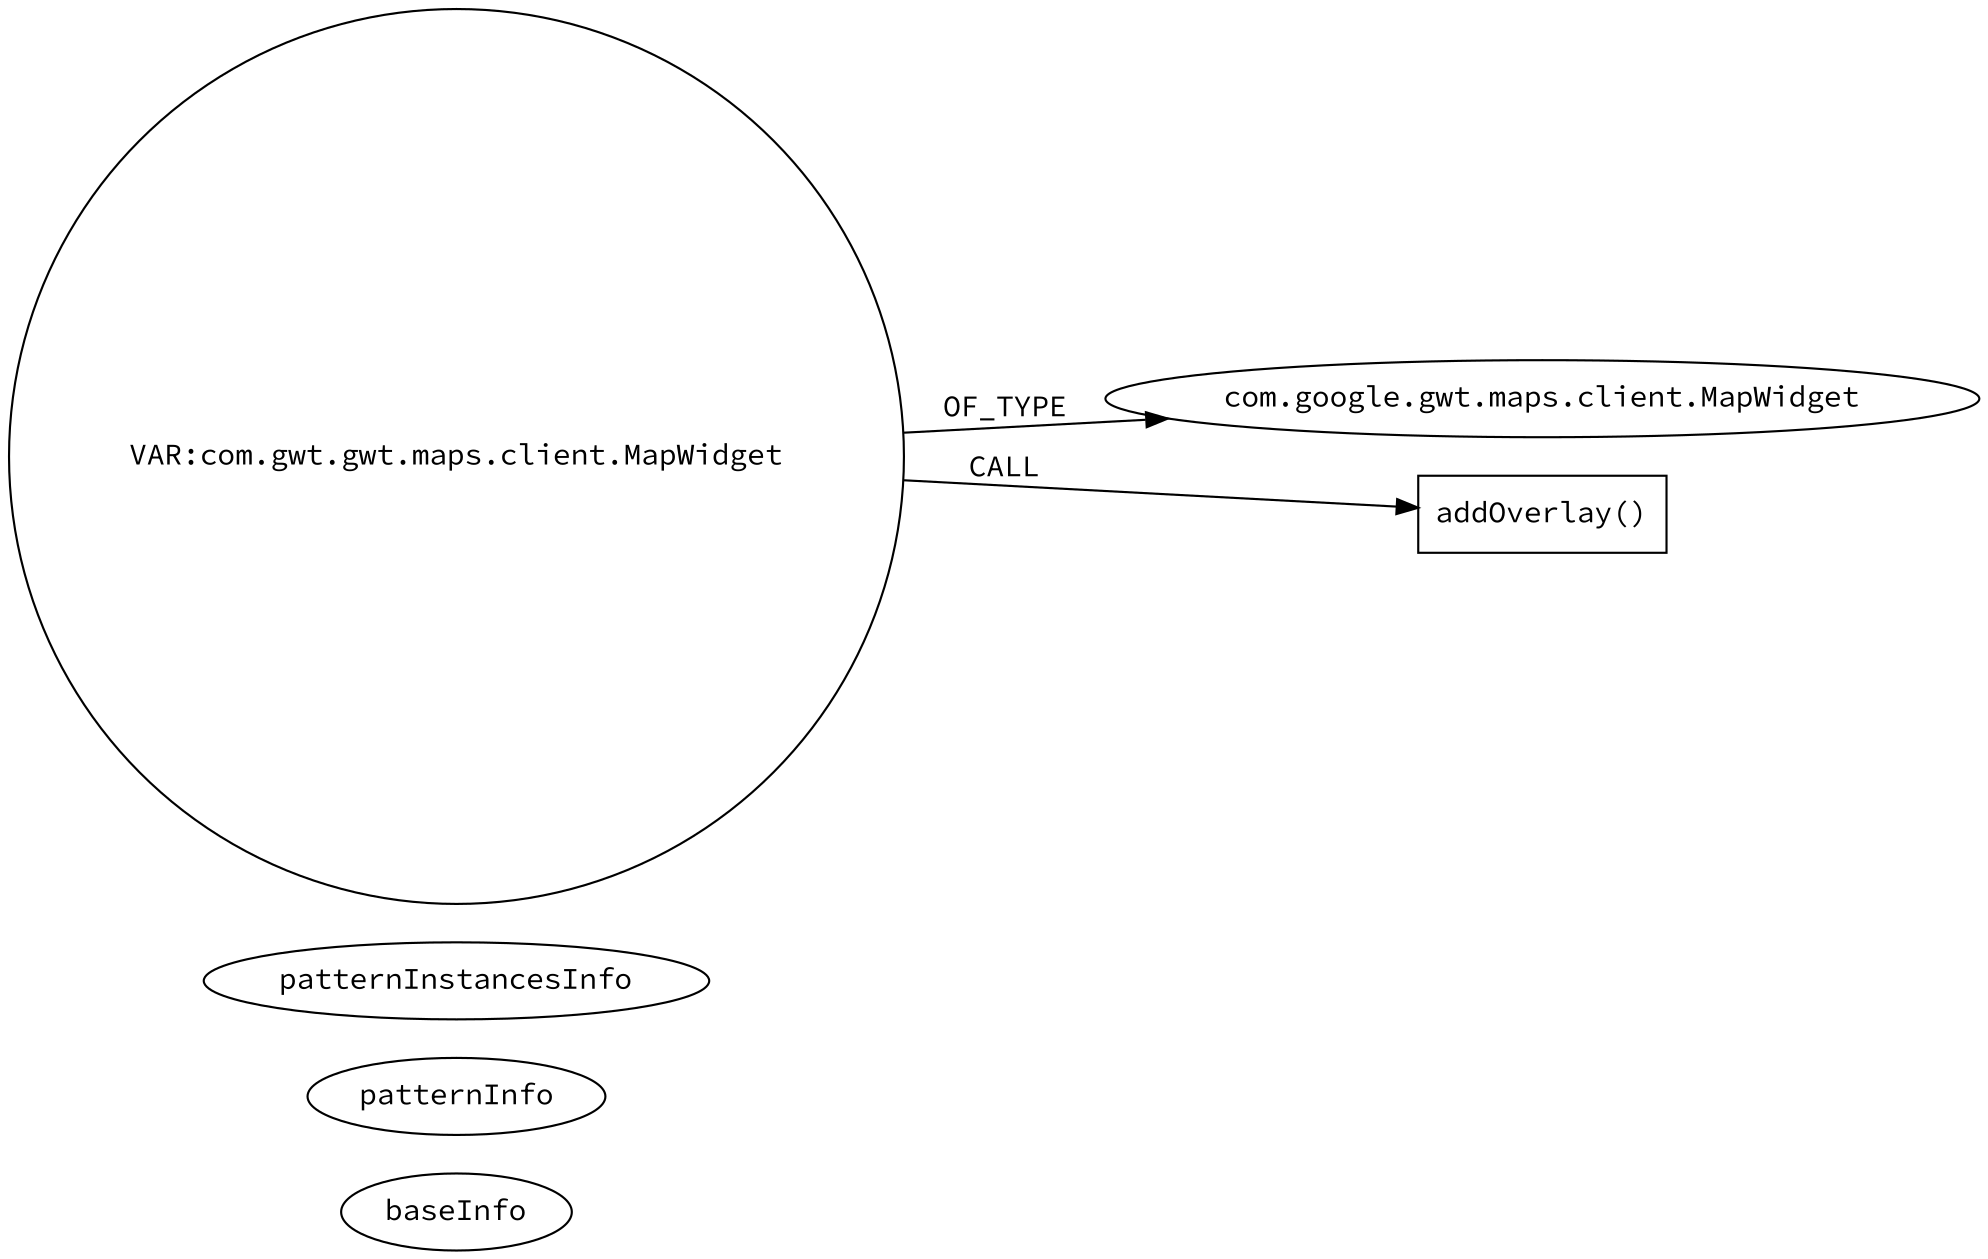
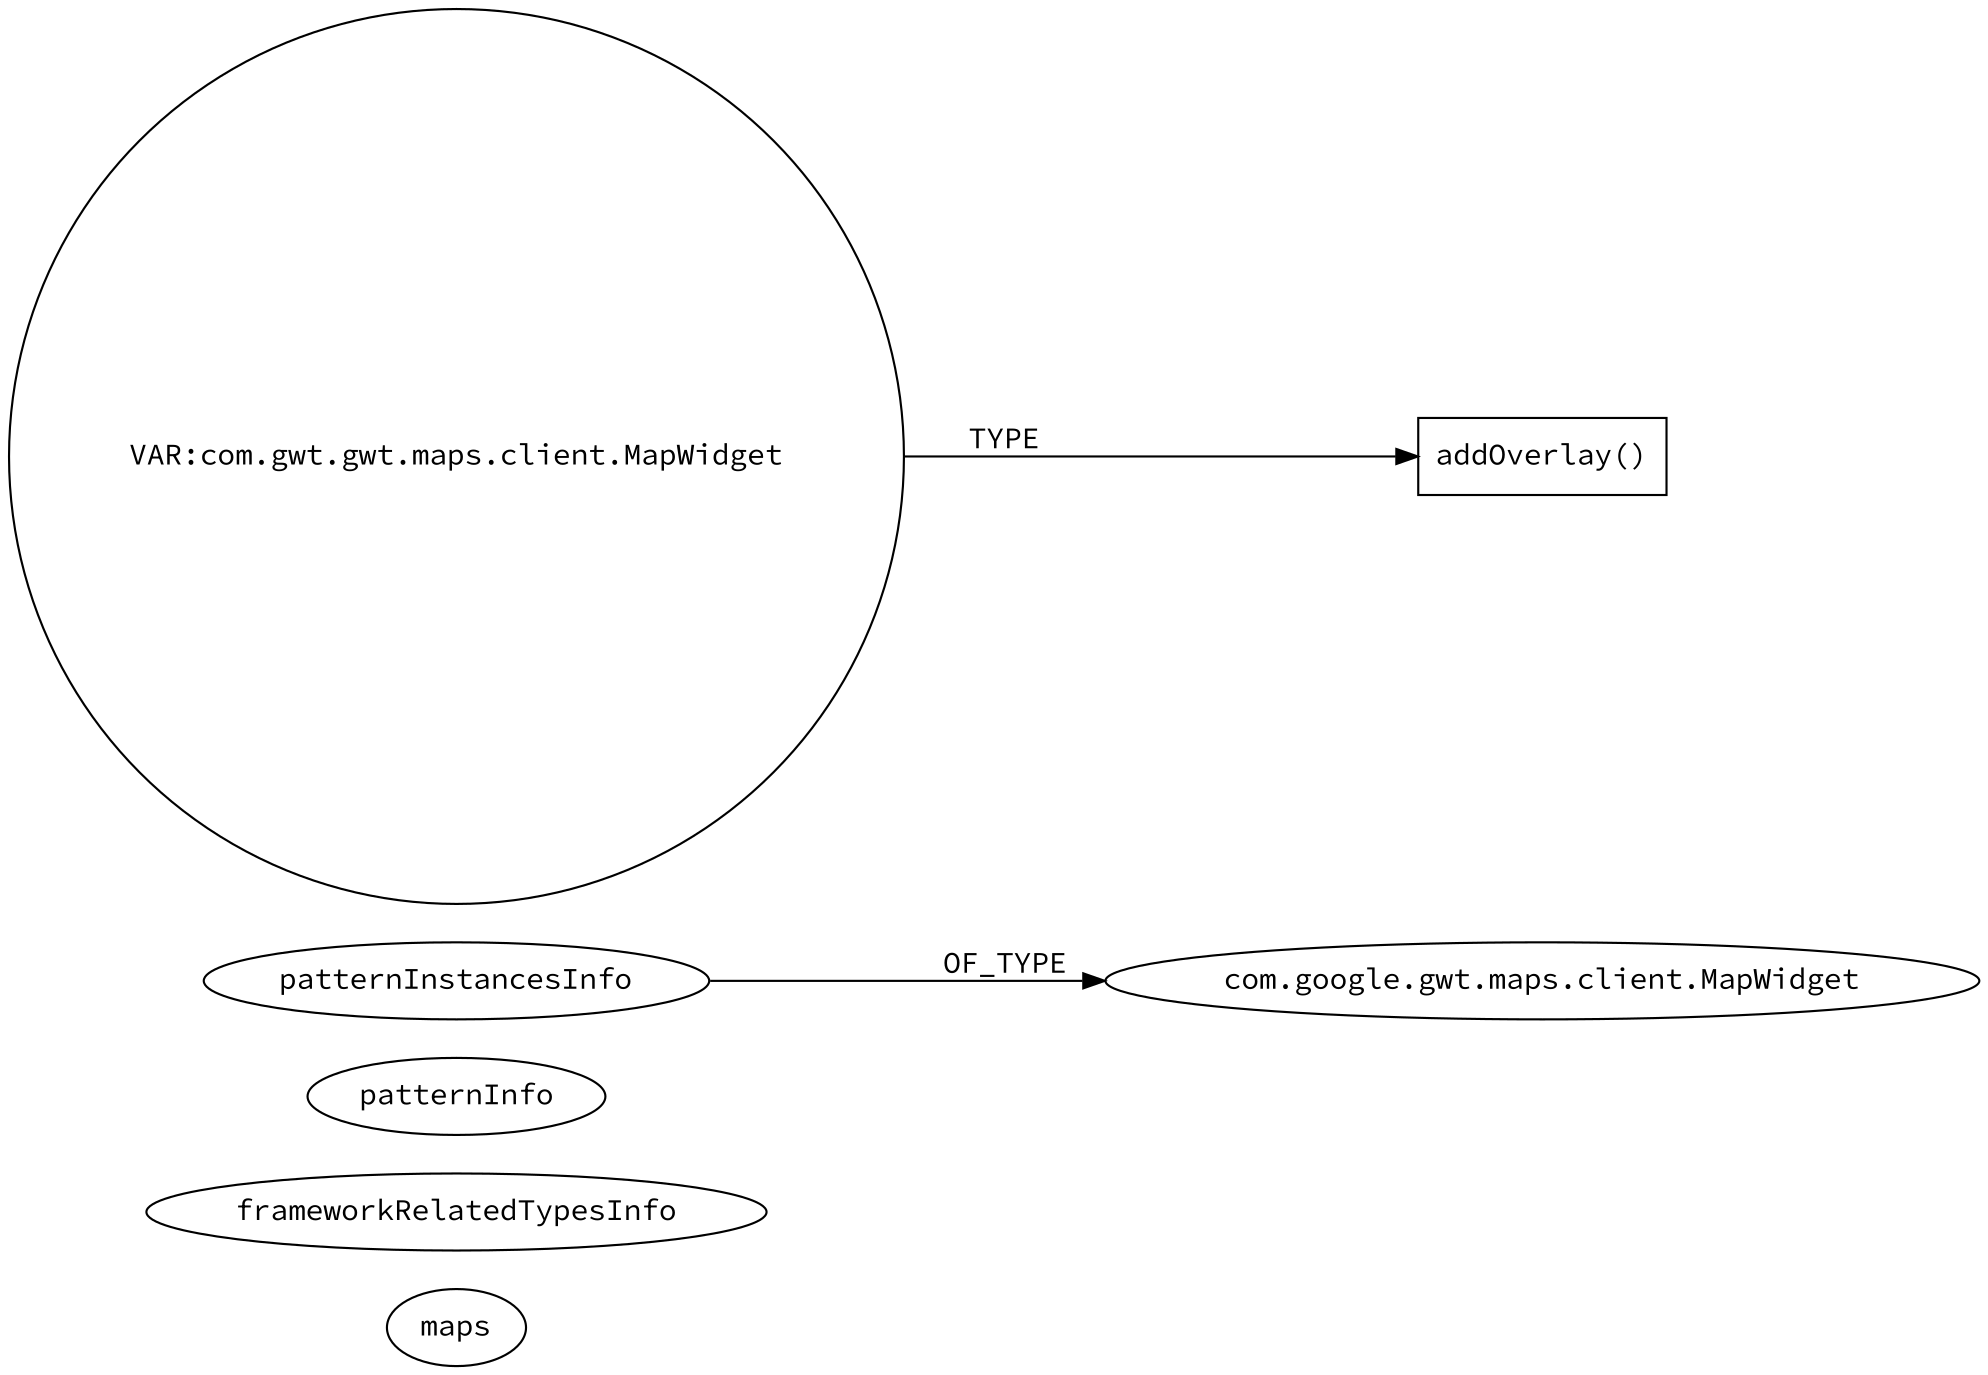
edge "VAR:com.gwt.gwt.maps.client.MapWidget" -> "com.google.gwt.maps.client.MapWidget": now "patternInstancesInfo" -> "com.google.gwt.maps.client.MapWidget"
edge "VAR:com.gwt.gwt.maps.client.MapWidget" -> "addOverlay()": label "CALL" -> "TYPE"
node "frameworkRelatedTypesInfo": added
node "baseInfo": label "baseInfo" -> "maps"
